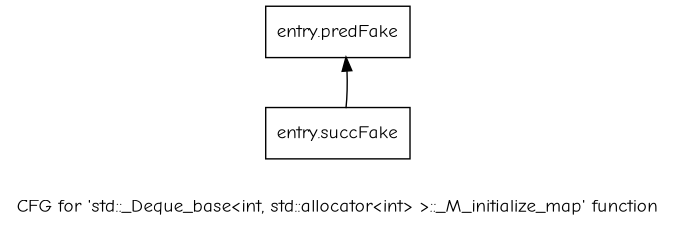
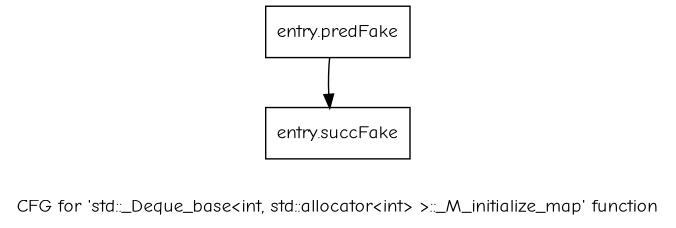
edge "entry.succFake" -> "entry.predFake": reversed
